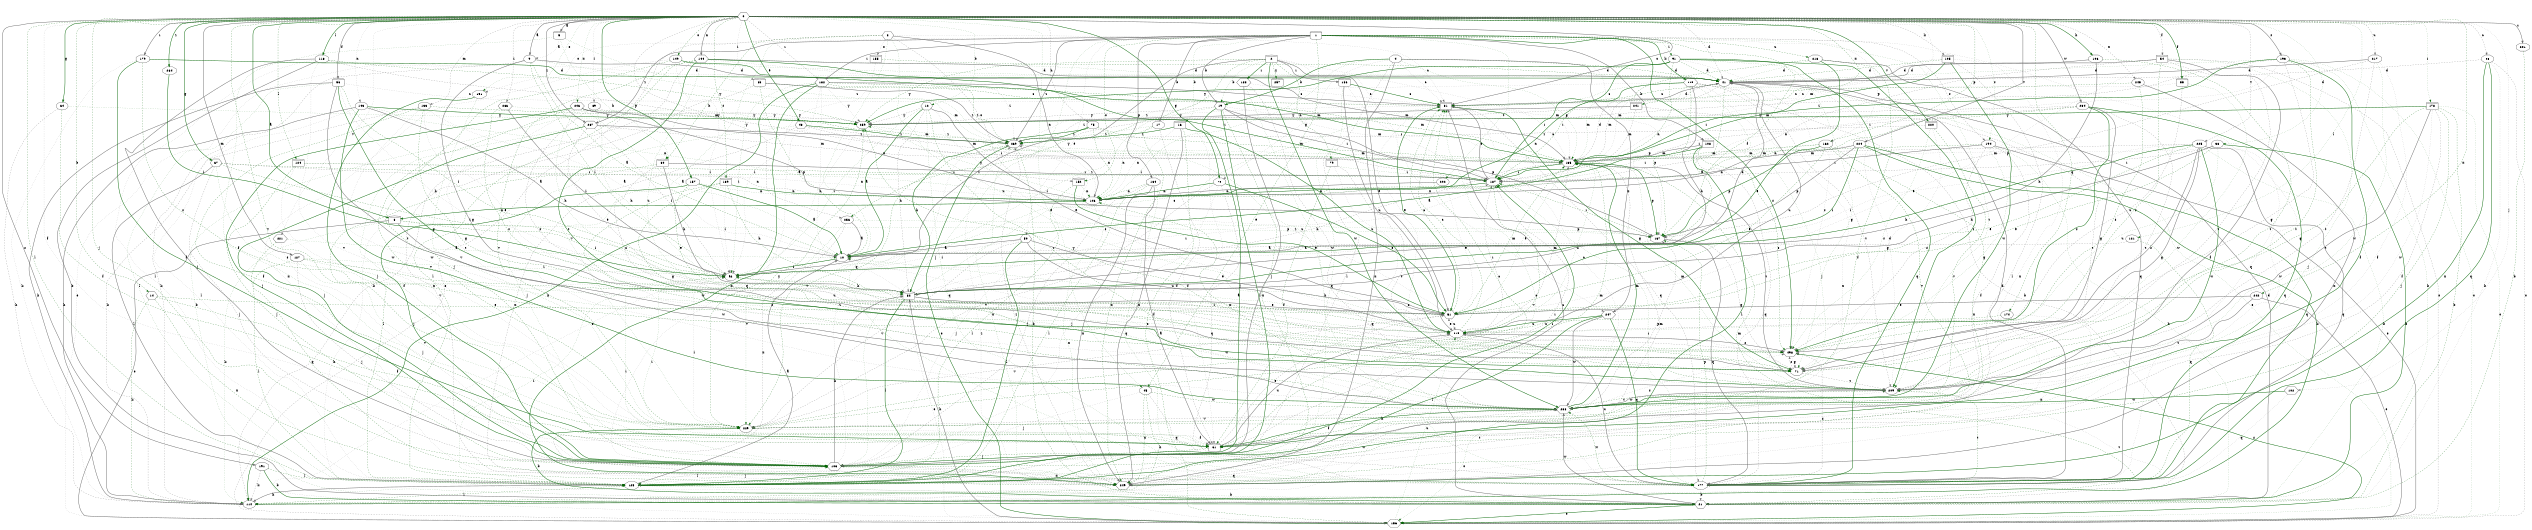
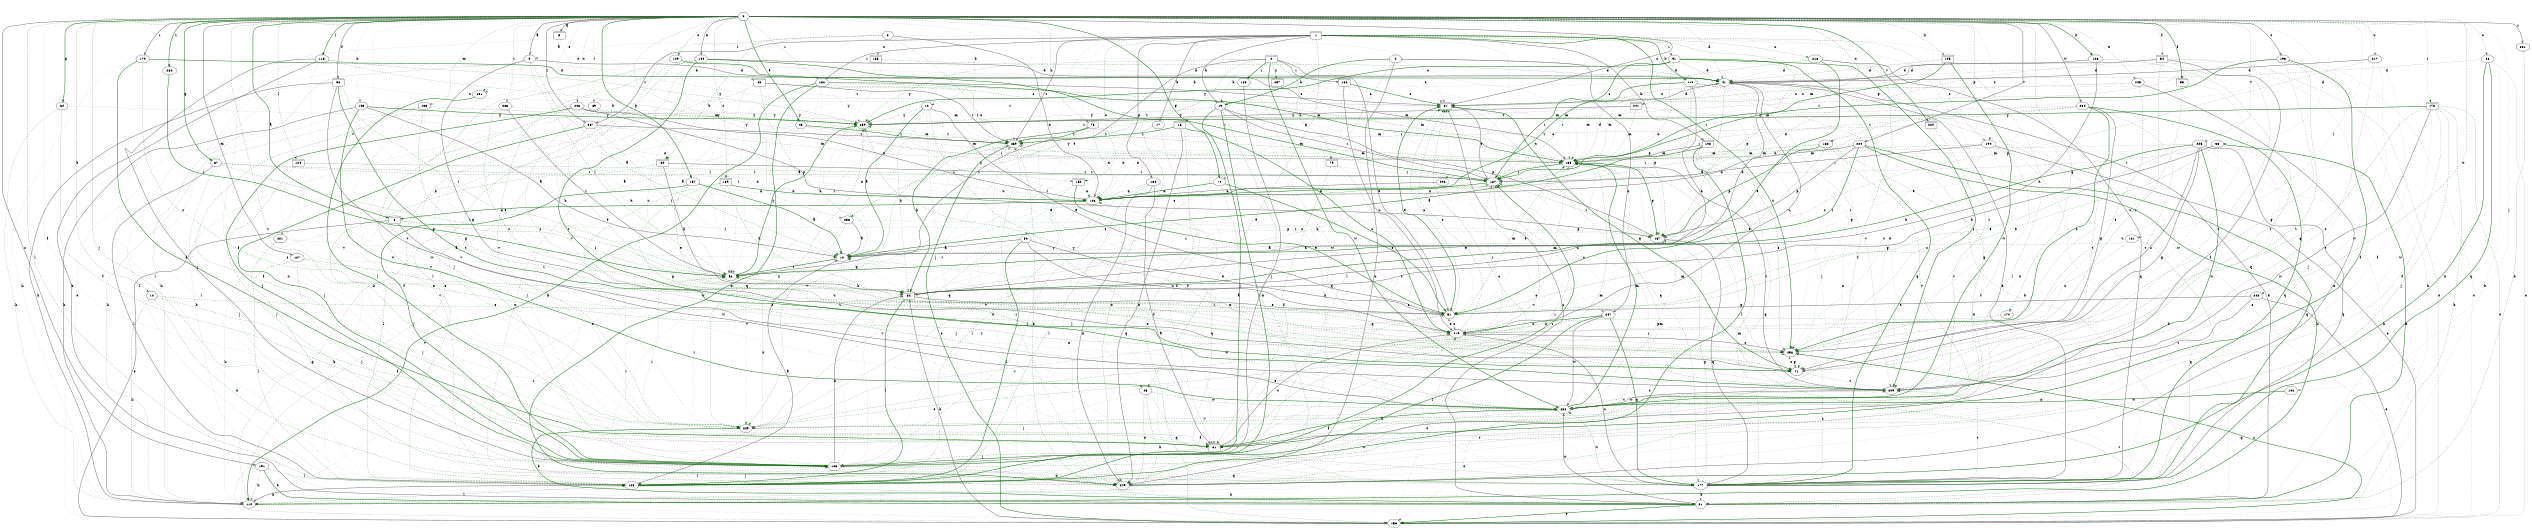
edge "4" -> "135": label "g" -> "m"
edge "1" -> "167": label "f" -> "p"
edge "92" -> "259": added, label "y"
edge "80" -> "219": now "121" -> "219"
edge "178" -> "156": style dotted -> dashed
